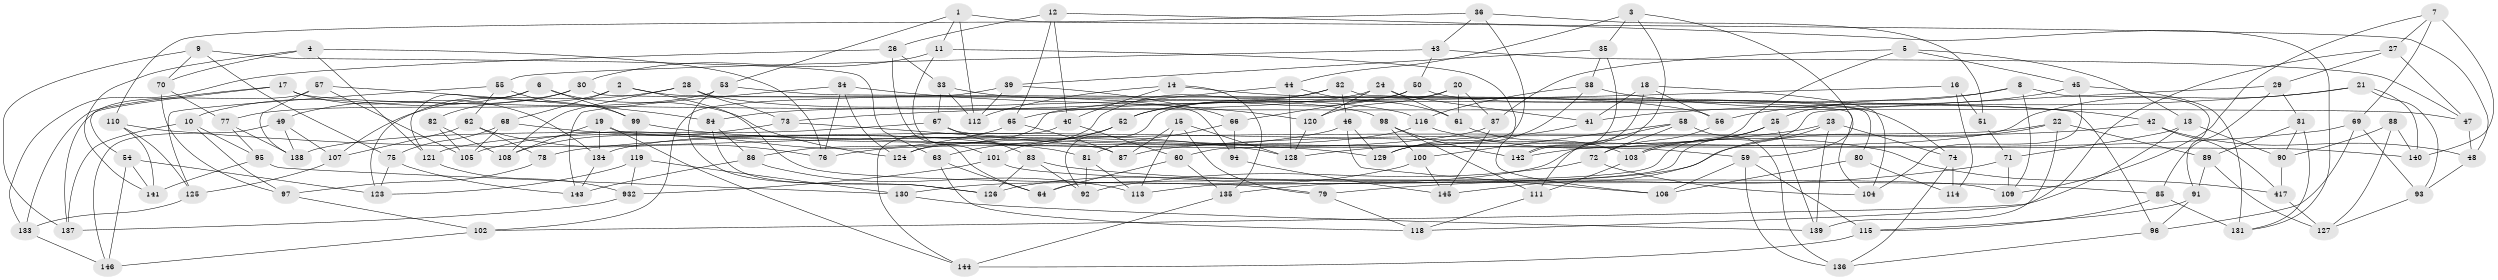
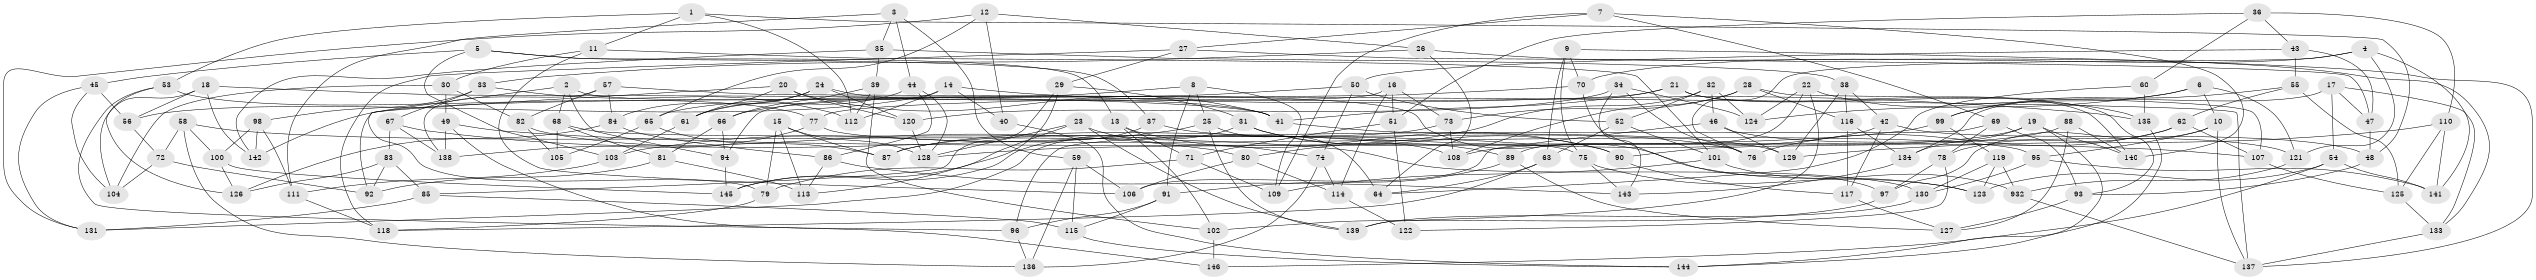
edge "16" -- "94": added
edge "20" -- "37": now "20" -- "41"
edge "57" -- "105": now "57" -- "82"
edge "40" -- "60": removed
edge "67" -- "59": now "67" -- "80"
node "417": label "417" -> "117"
node "122": added
edge "133" -- "146": now "133" -- "137"
